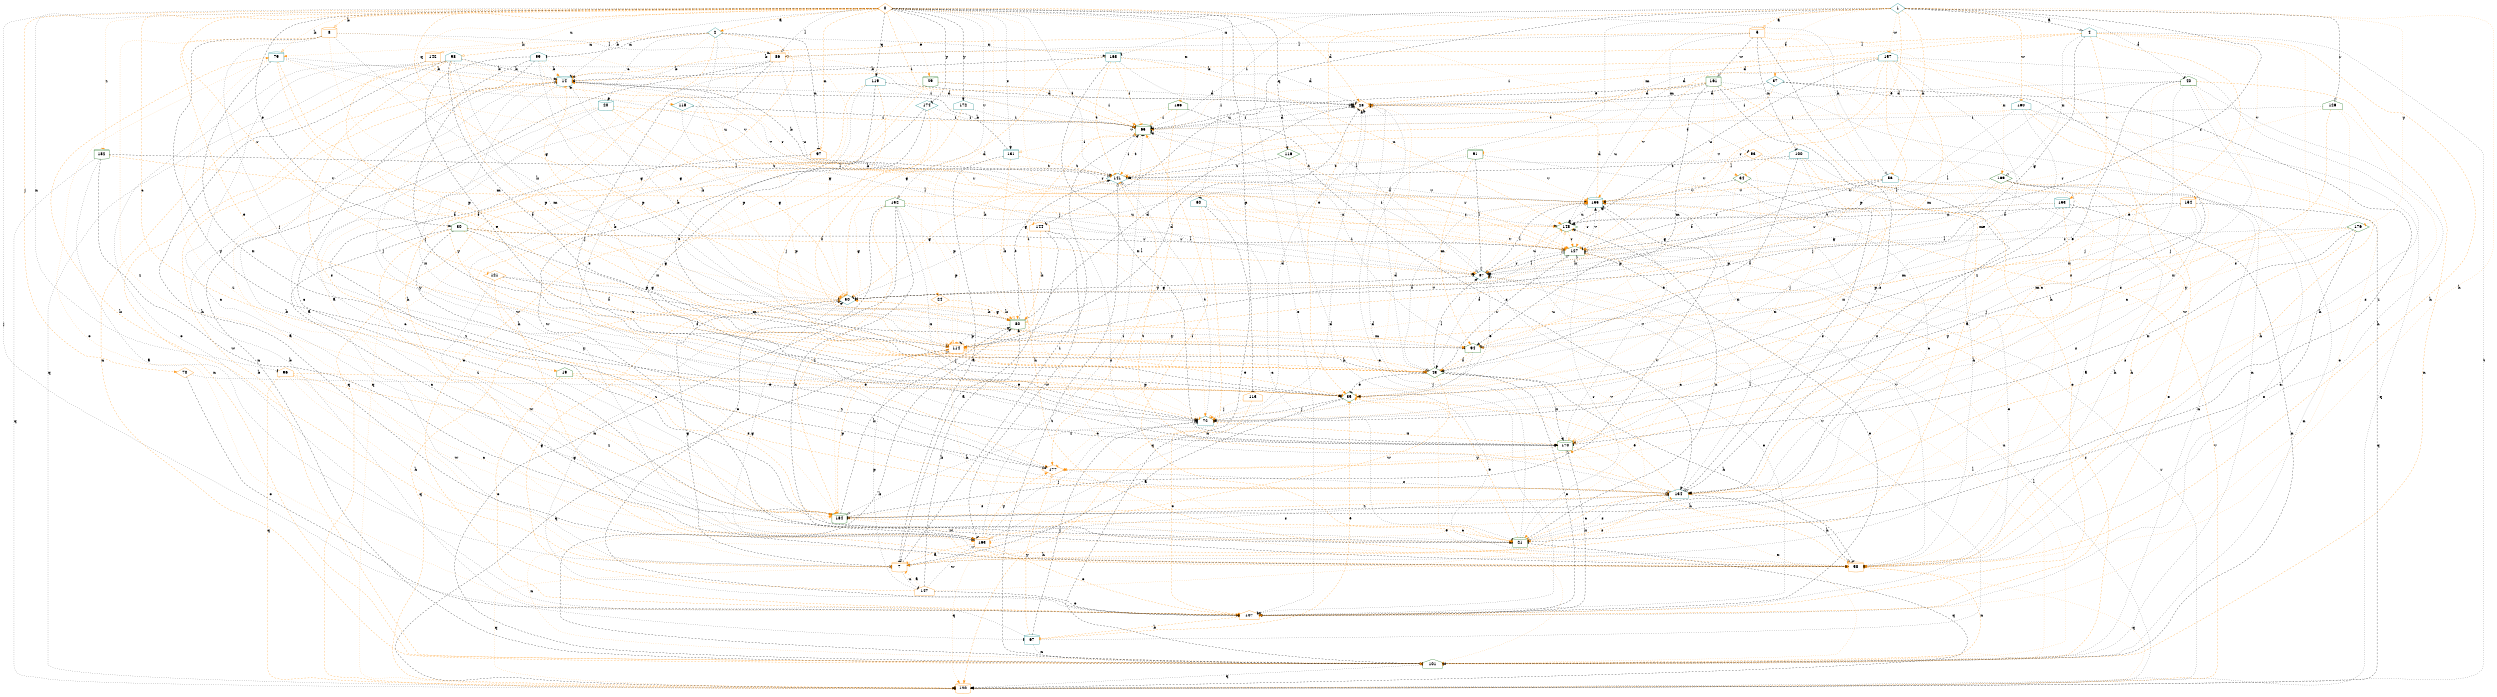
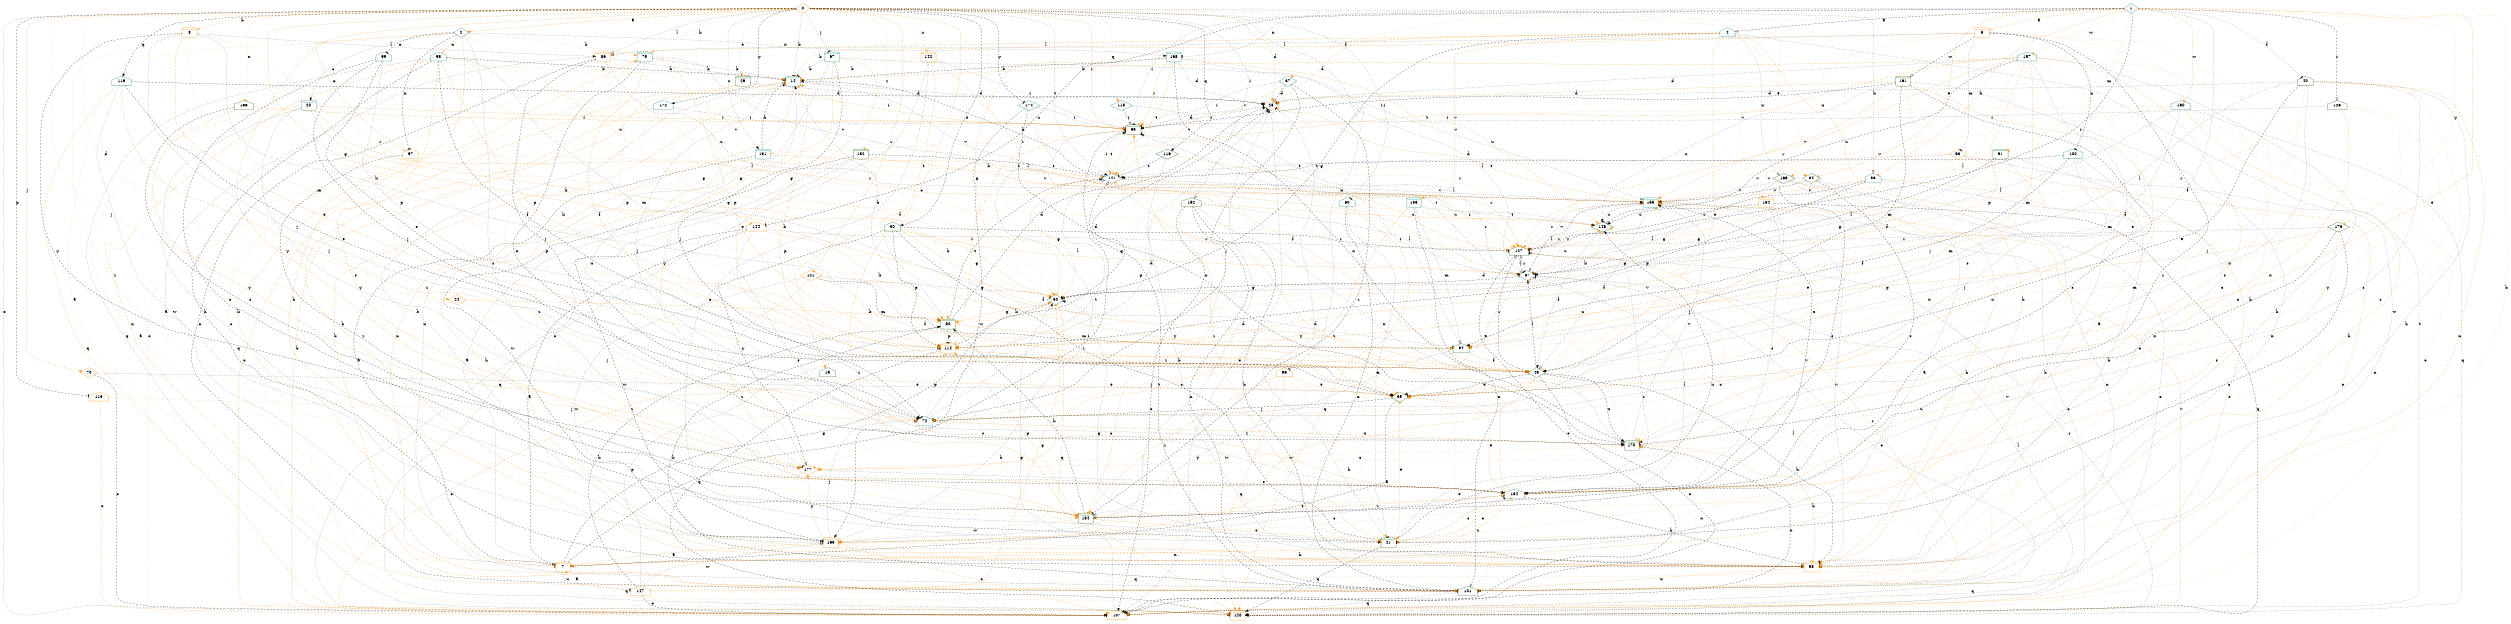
edge "107" -> "67": now "107" -> "14"
